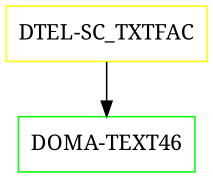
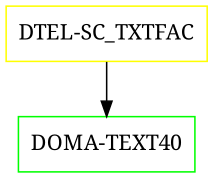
node "DOMA-TEXT46": label "DOMA-TEXT46" -> "DOMA-TEXT40"
